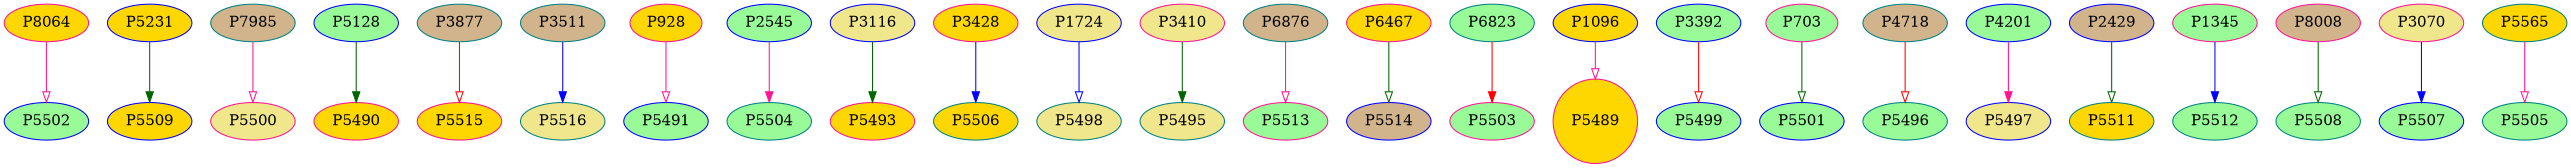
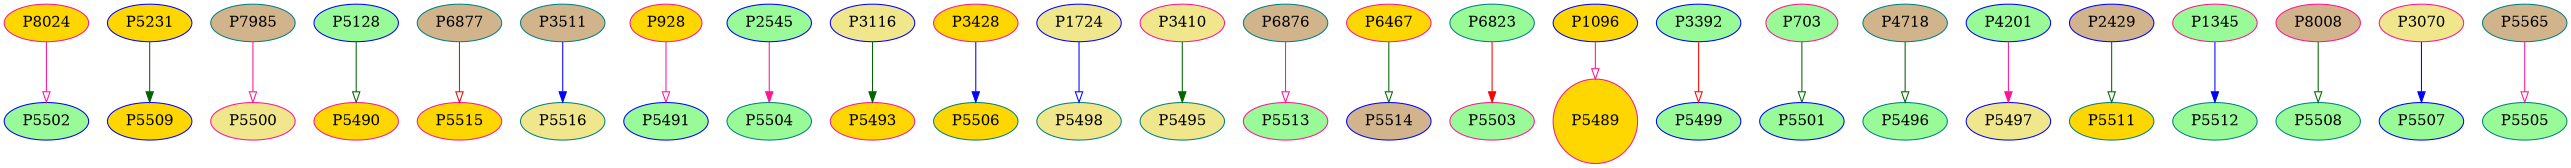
node "P8064": label "P8064" -> "P8024"
node "P3877": label "P3877" -> "P6877"
node "P5565": fillcolor gold -> tan
edge "P5128" -> "P5490": arrowhead normal -> onormal
edge "P4718" -> "P5496": color red -> darkgreen
